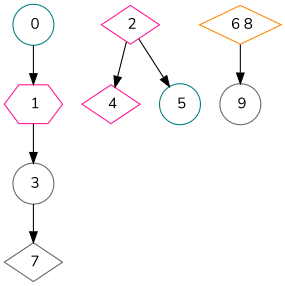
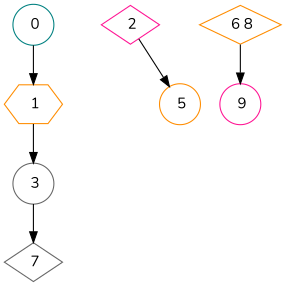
node "1": color deeppink -> darkorange
node "4": removed
node "5": color teal -> darkorange
node "9": color gray40 -> deeppink
